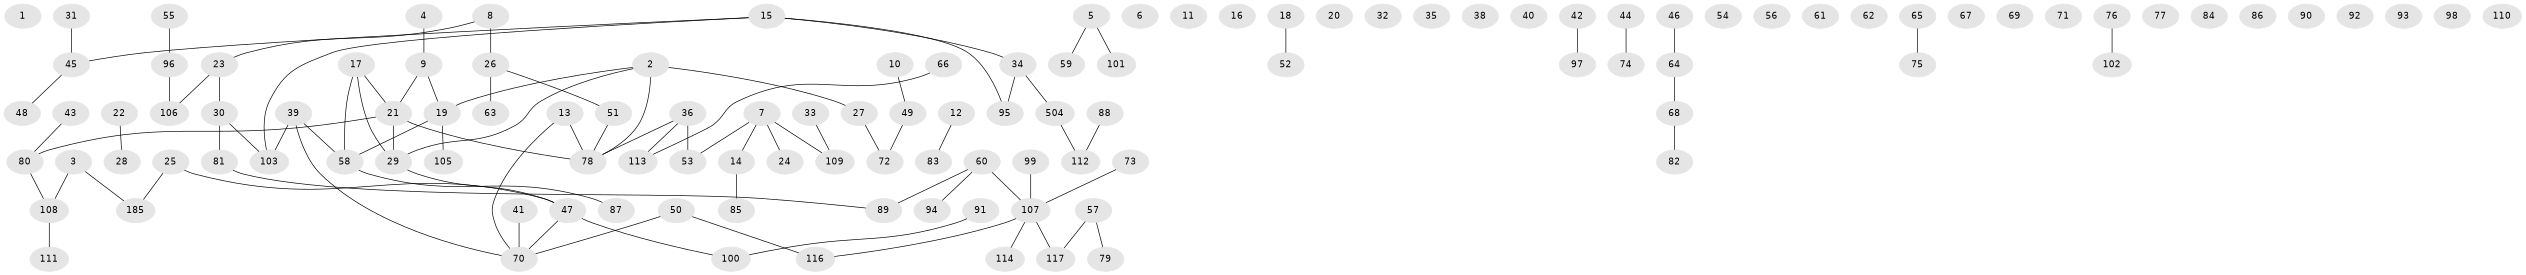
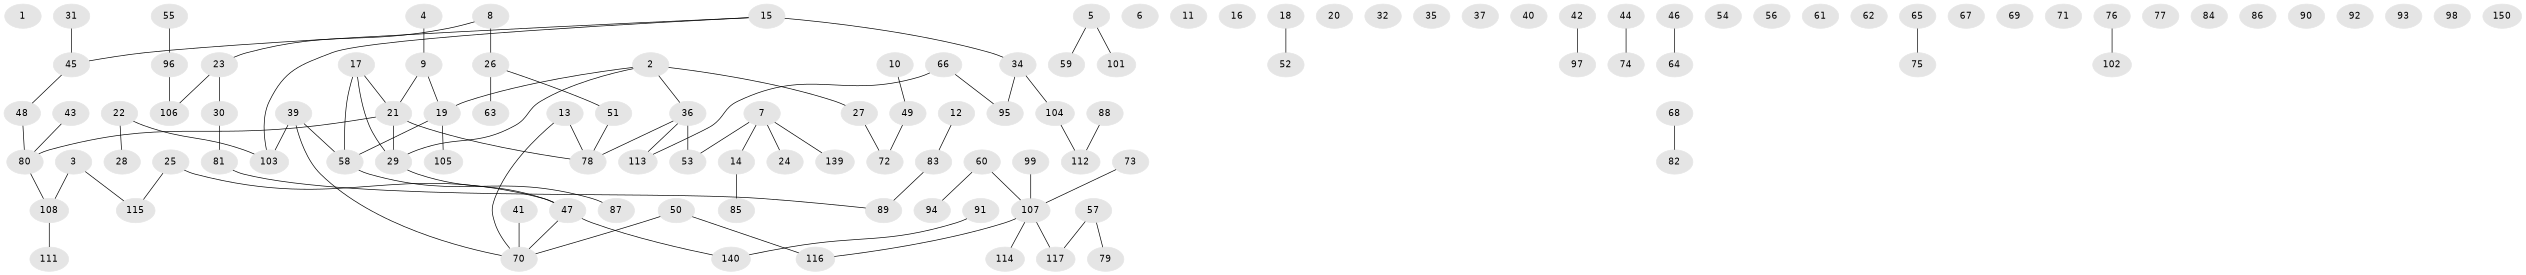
node "38": label "38" -> "37"
node "110": label "110" -> "150"
edge "15" -- "95": now "66" -- "95"
edge "64" -- "68": removed
node "33": removed
node "504": label "504" -> "104"
edge "2" -- "78": now "2" -- "36"
edge "48" -- "80": added
edge "30" -- "103": now "22" -- "103"
node "109": label "109" -> "139"
edge "60" -- "89": now "83" -- "89"
node "185": label "185" -> "115"
node "100": label "100" -> "140"
